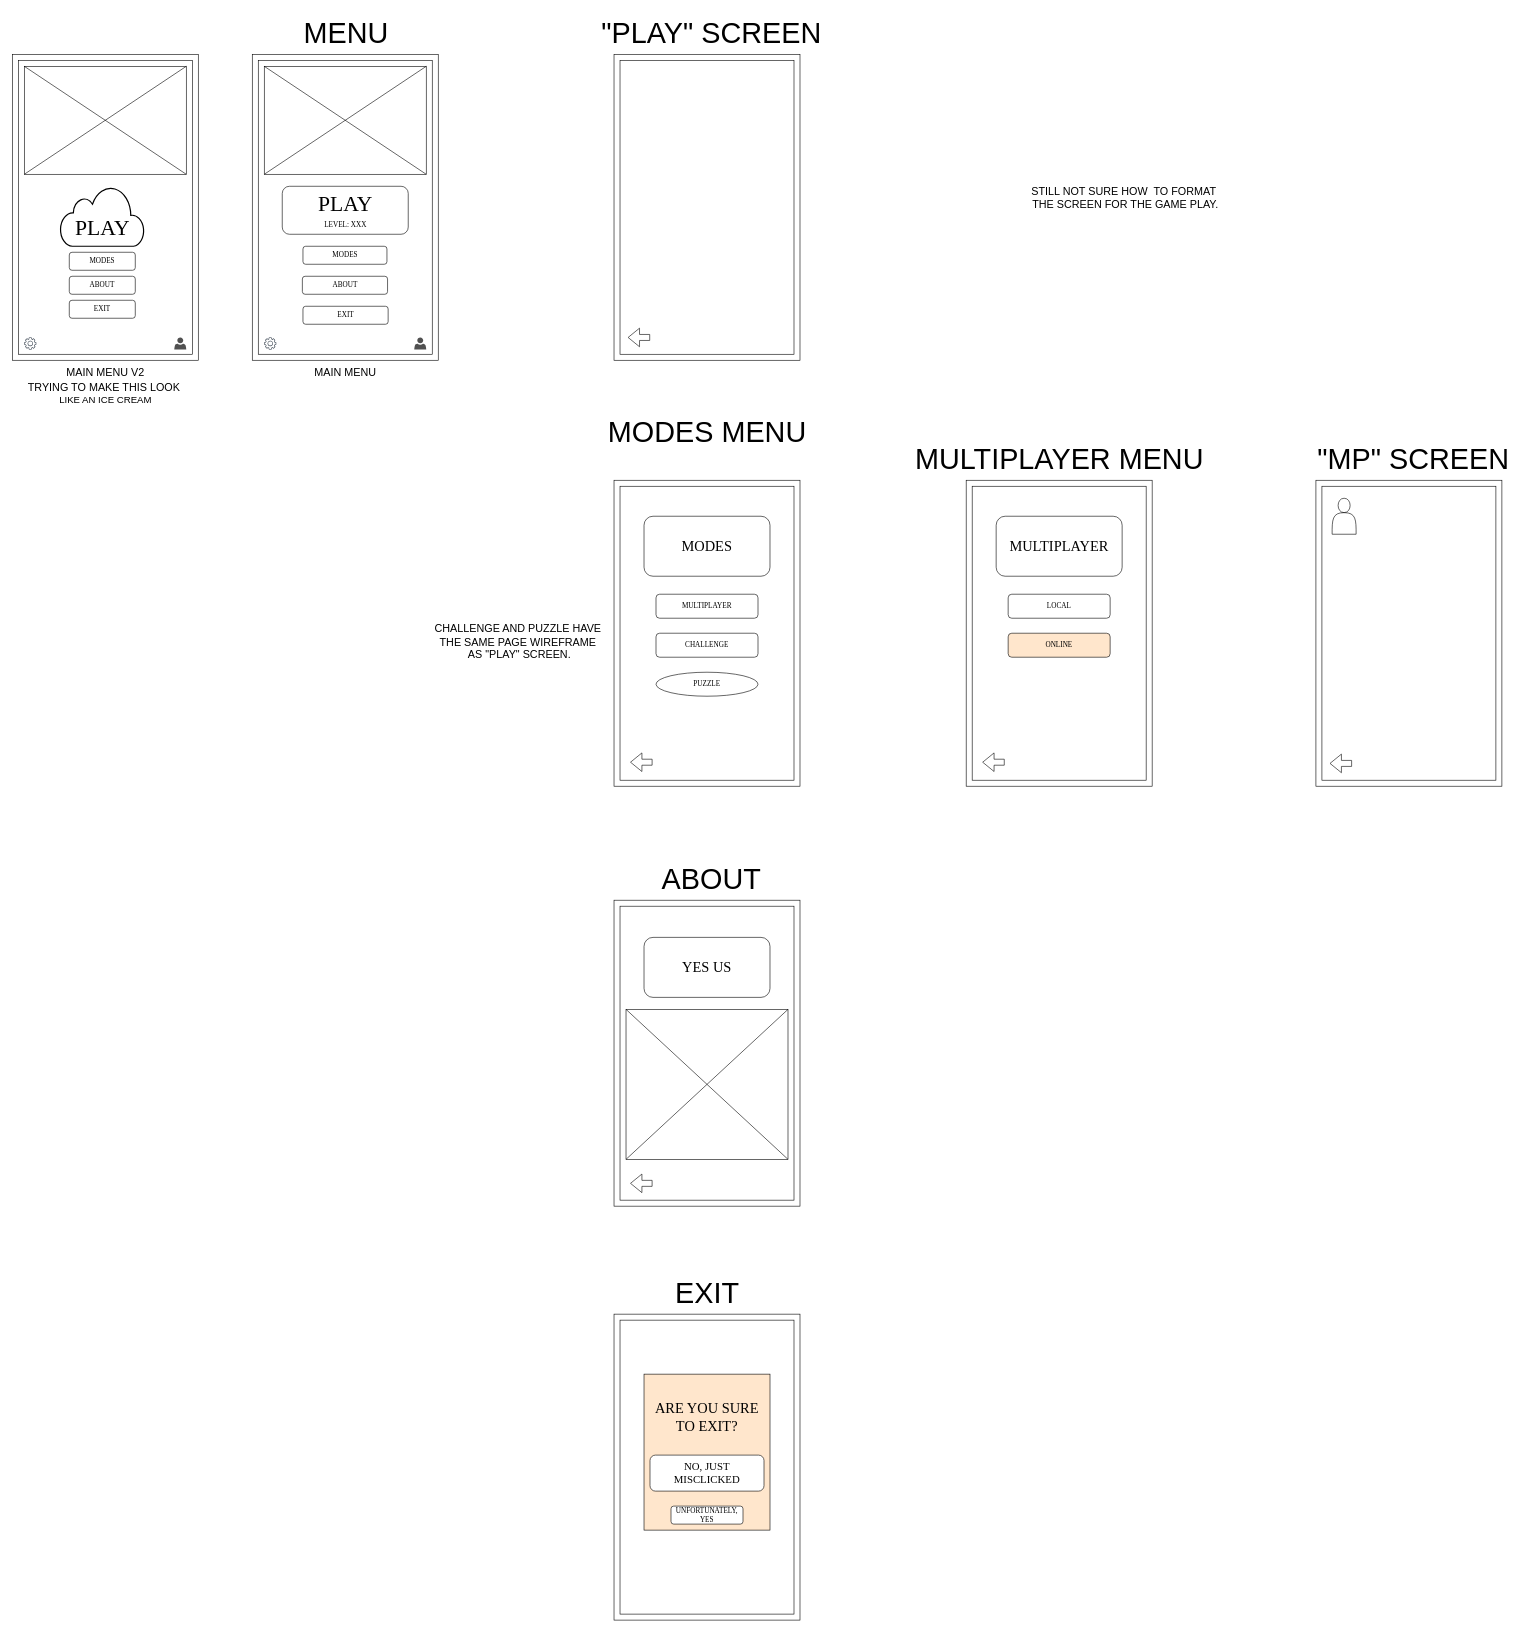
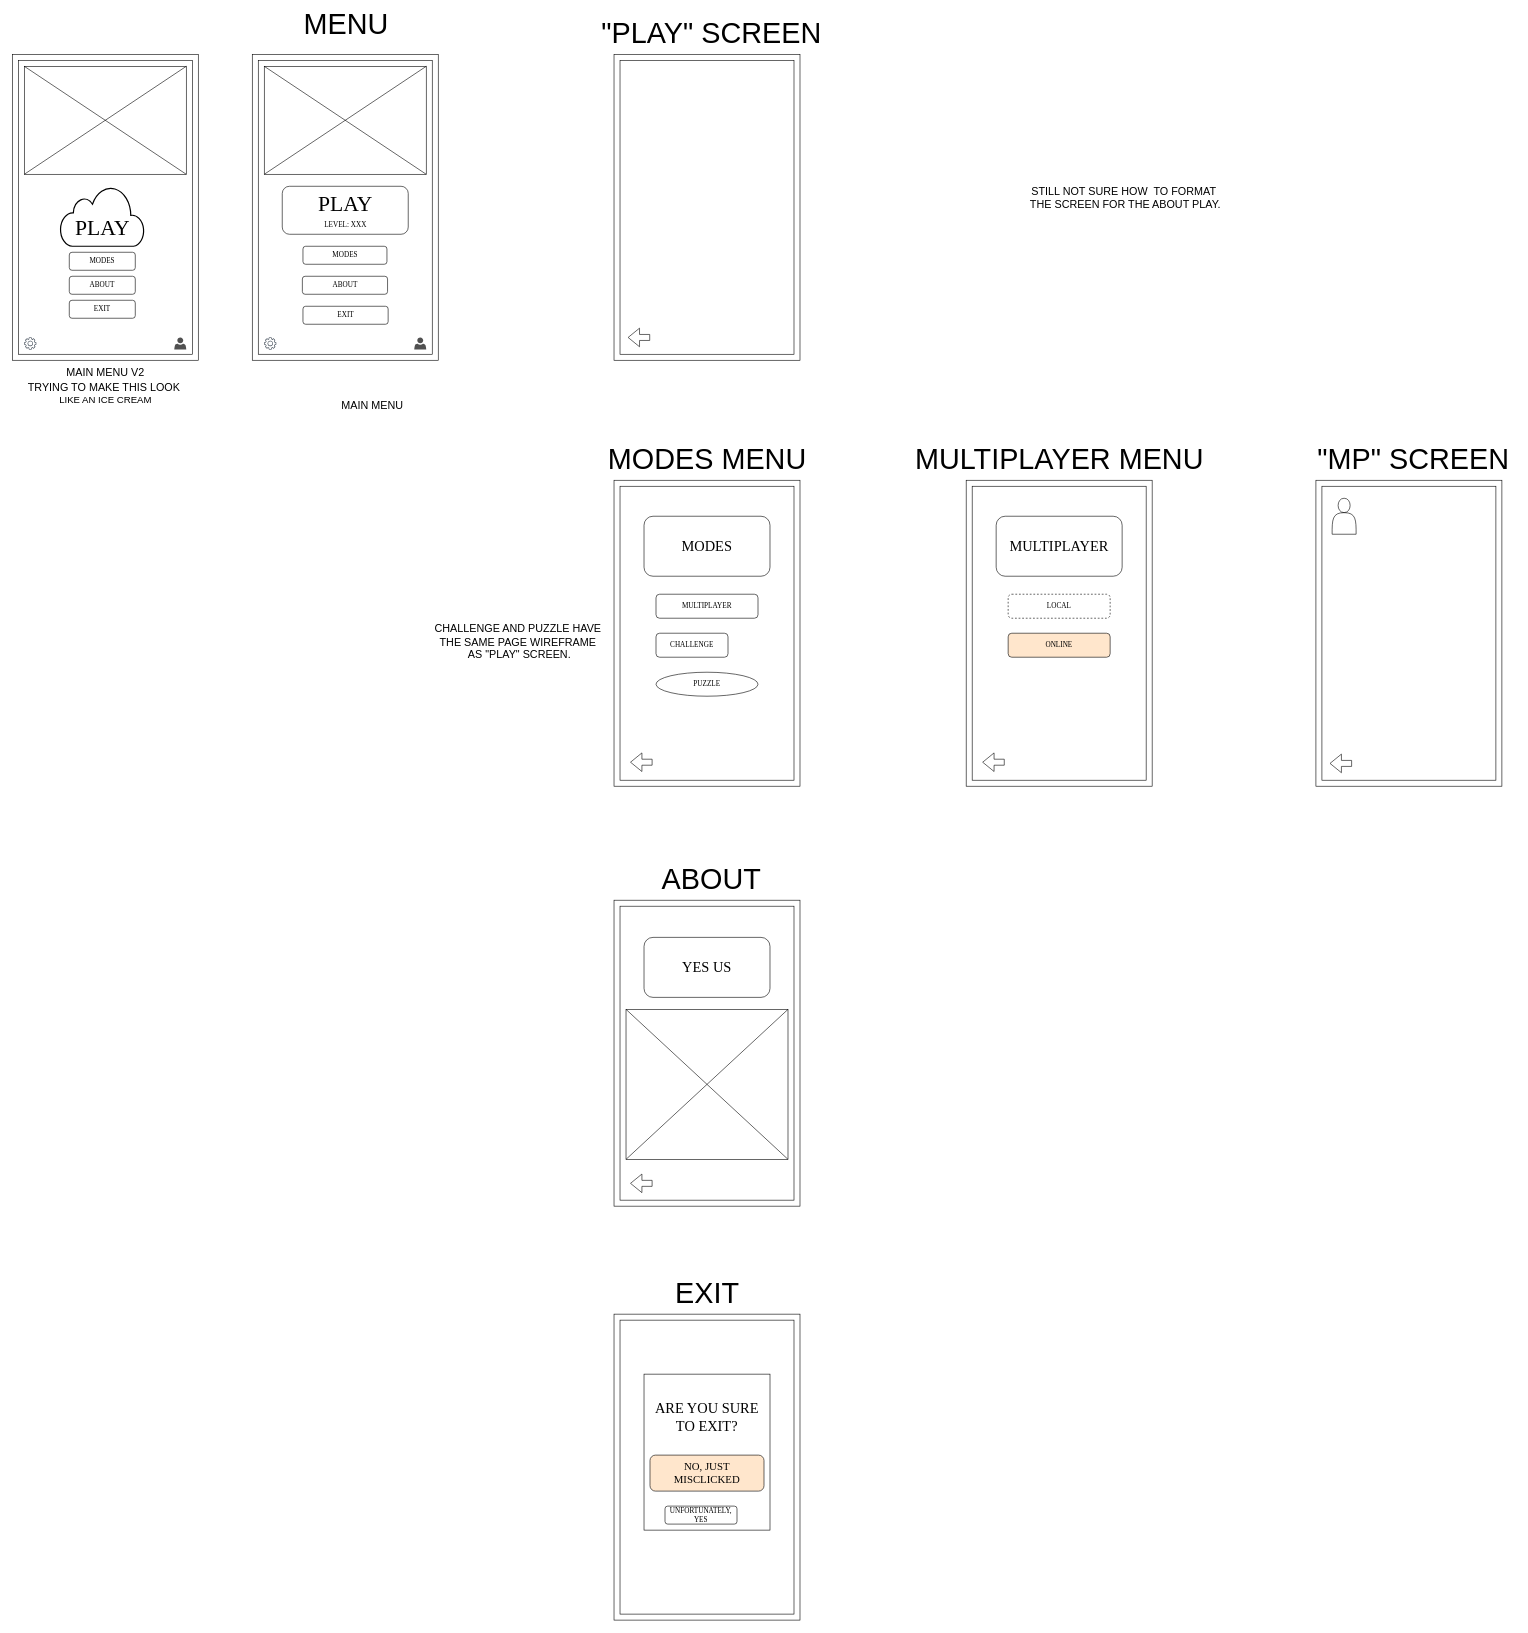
node "MENU": moved (346, 33) -> (346, 24)
node "STILL NOT SURE HOW TO FORMAT THE SCREEN FOR THE GAME PLAY.": label "STILL NOT SURE HOW TO FORMAT THE SCREEN FOR THE GAME PLAY." -> "STILL NOT SURE HOW TO FORMAT THE SCREEN FOR THE ABOUT PLAY."
node "MAIN MENU": moved (345, 372) -> (372, 405)
node "MODES MENU": moved (707, 432) -> (707, 459)
node "LOCAL": style solid -> dashed
node "CHALLENGE": size 102x24 -> 72x24
node "ARE YOU SURE TO EXIT?": fillcolor #ffe6cc -> #ffffff
node "NO, JUST MISCLICKED": fillcolor #ffffff -> #ffe6cc
node "UNFORTUNATELY, YES": moved (707, 1515) -> (701, 1515)
